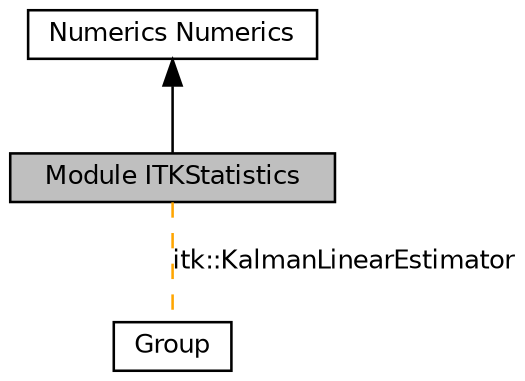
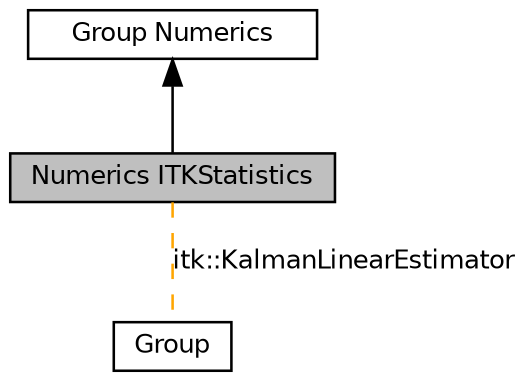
node "Numerics Numerics": label "Numerics Numerics" -> "Group Numerics"
node "Module ITKStatistics": label "Module ITKStatistics" -> "Numerics ITKStatistics"
